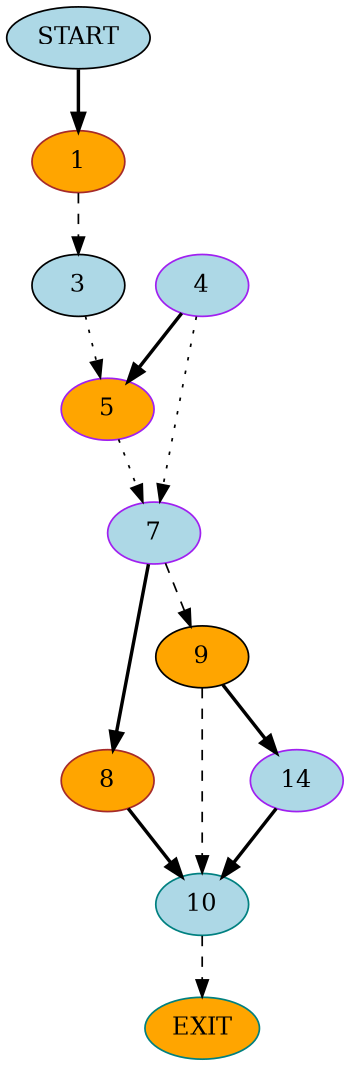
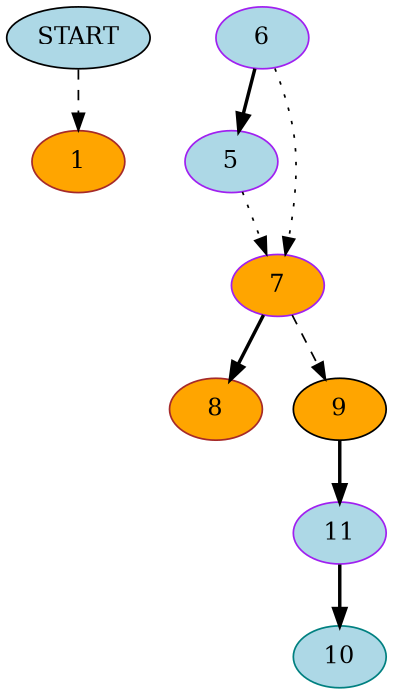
edge "START" -> "1": style bold -> dashed
node "3": removed
node "4": label "4" -> "6"
node "5": fillcolor orange -> lightblue
node "7": fillcolor lightblue -> orange
edge "9" -> "10": removed
node "14": label "14" -> "11"
edge "8" -> "10": removed
node "EXIT": removed
